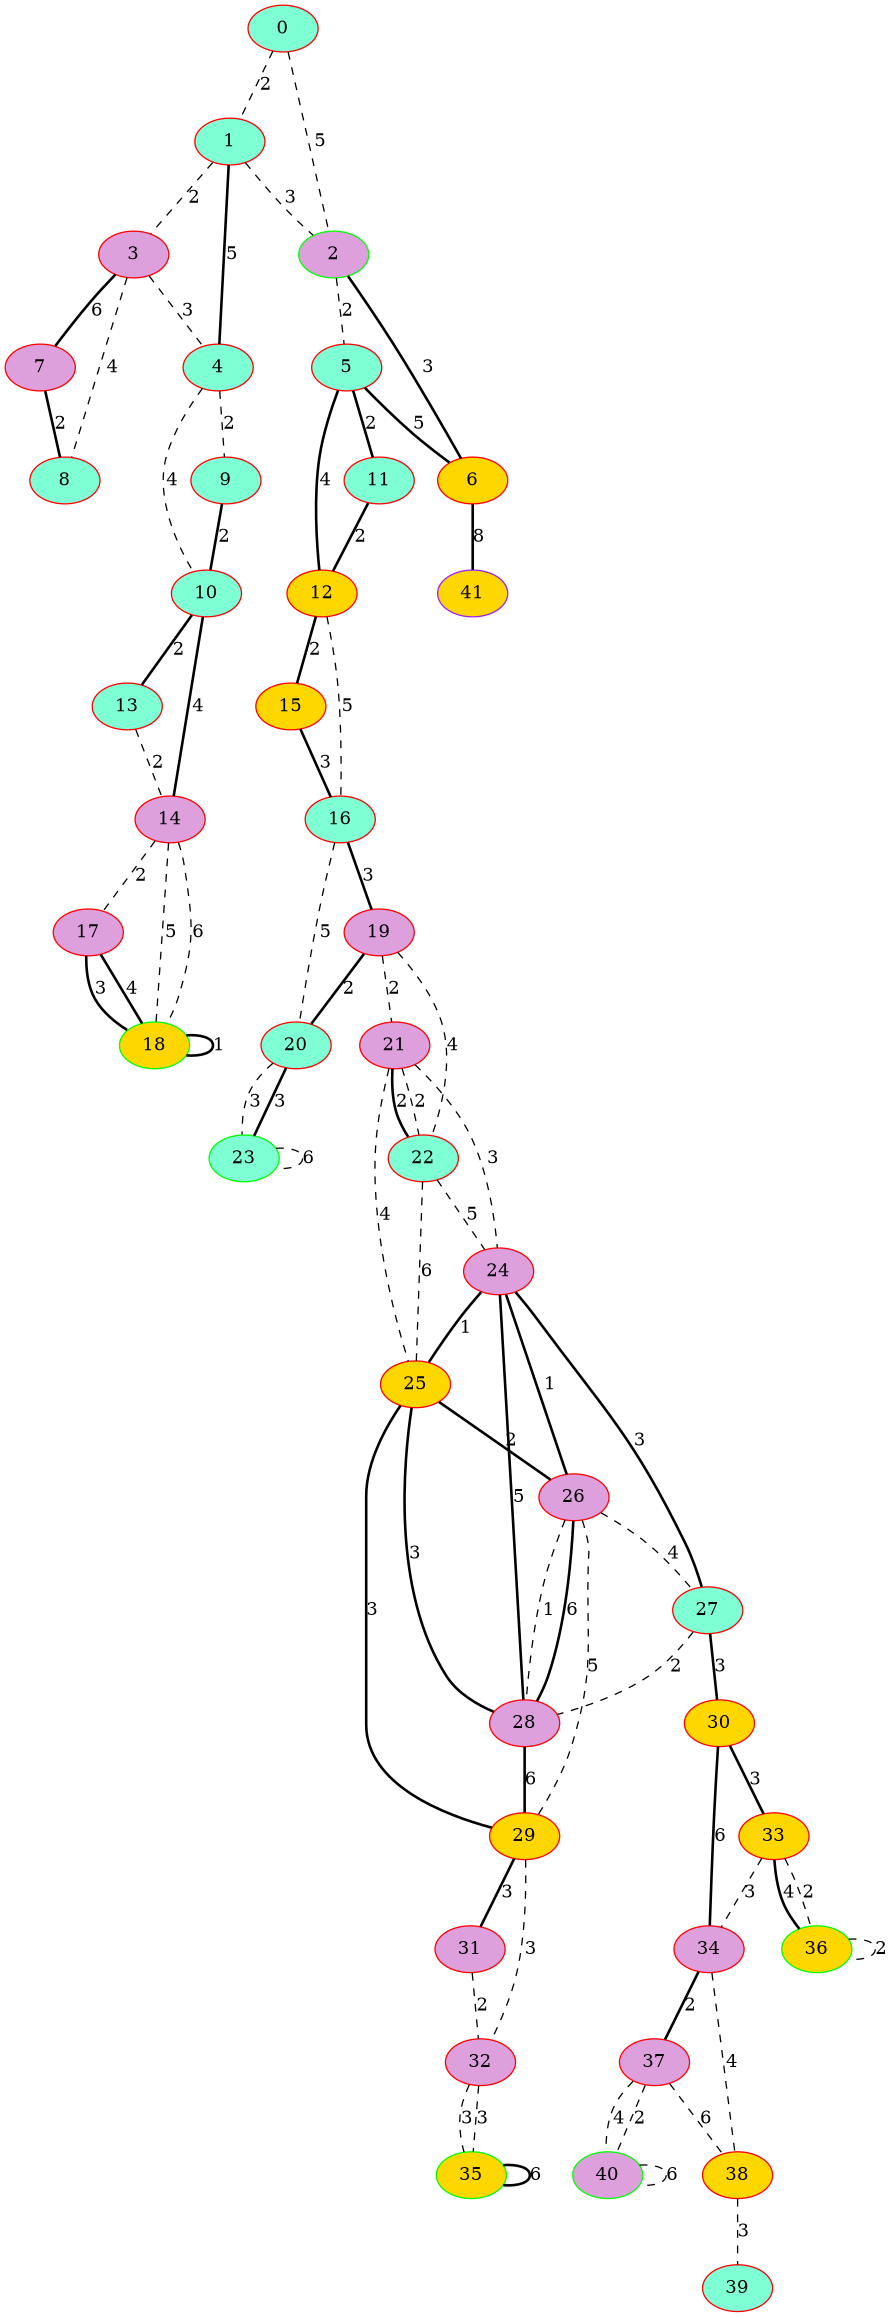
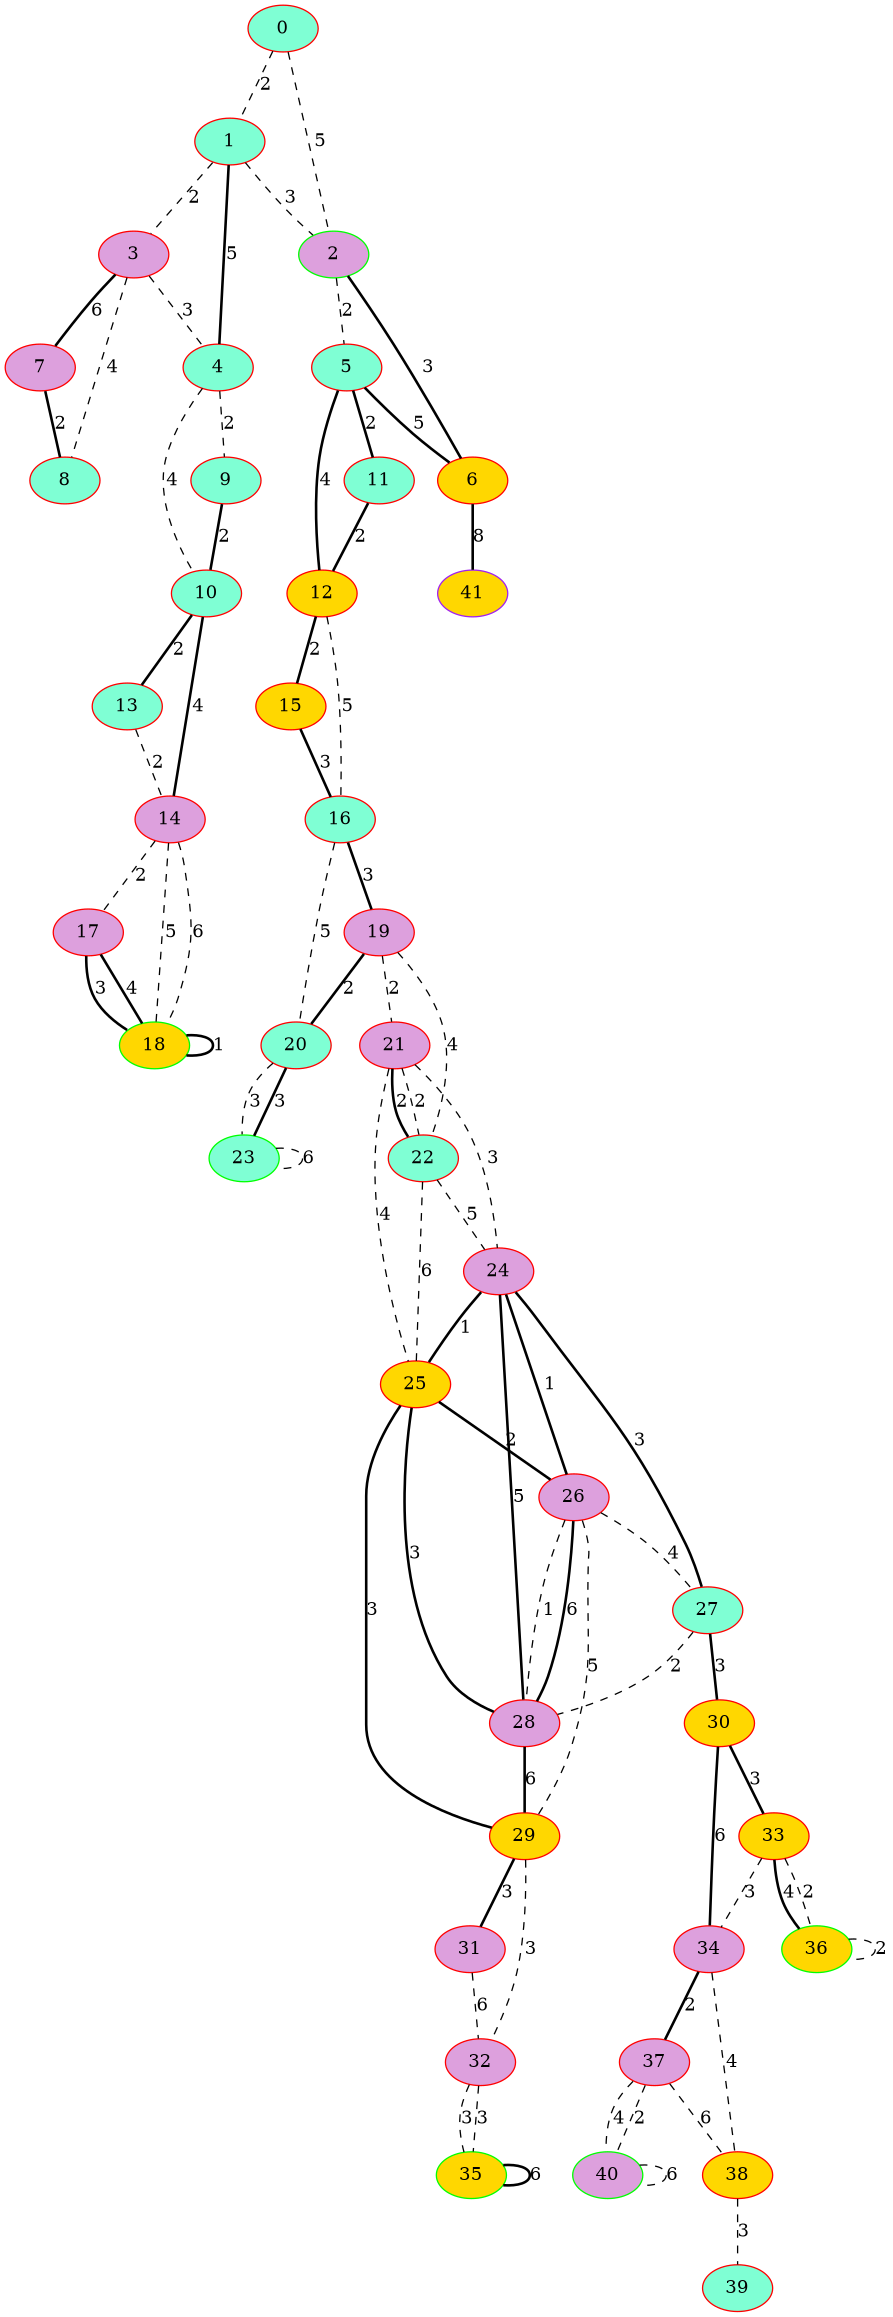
edge "31" -- "32": label "2" -> "6"
